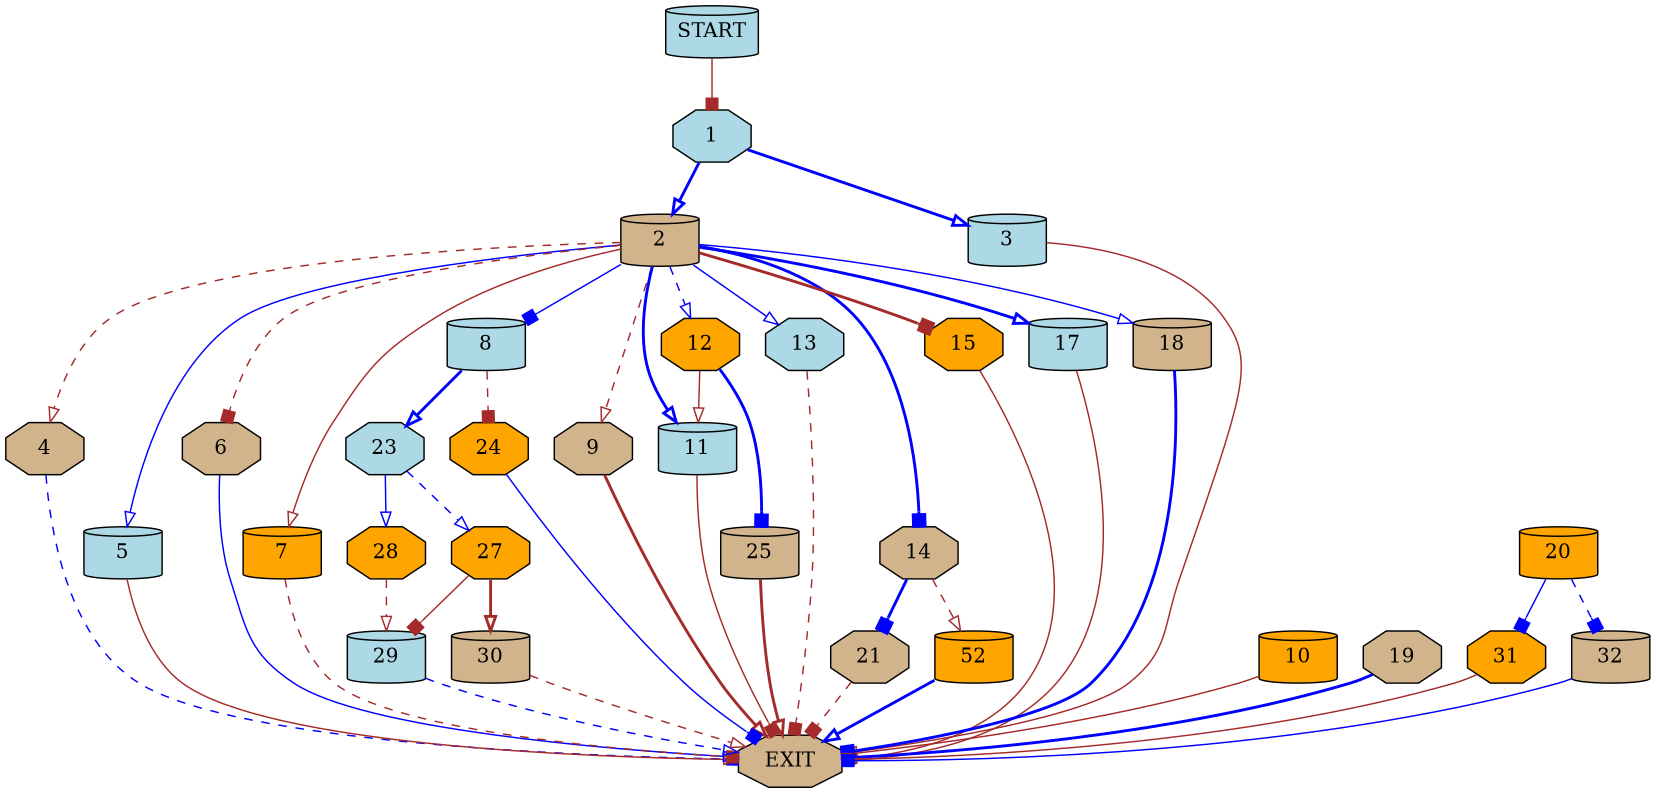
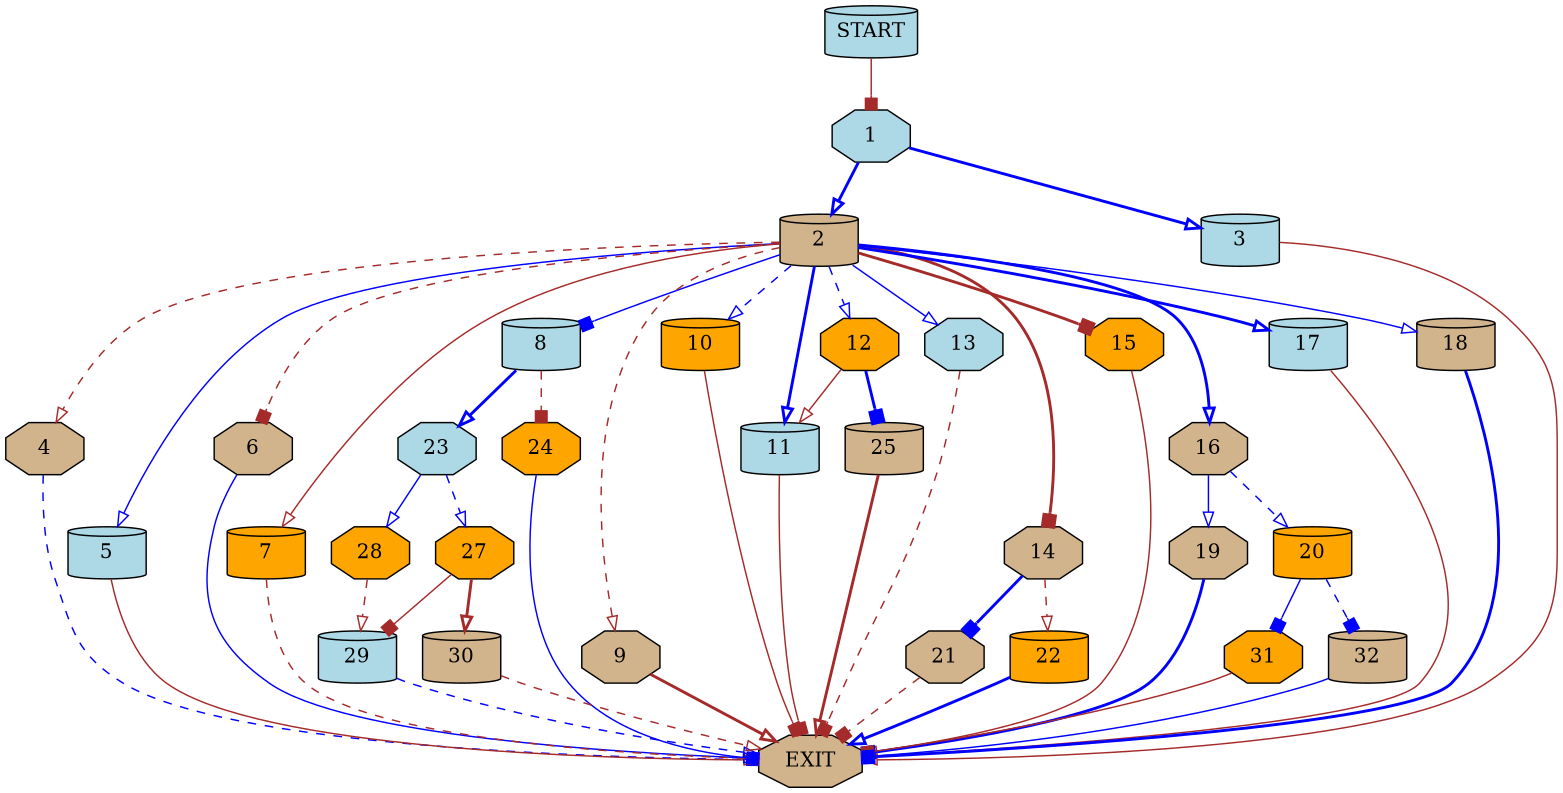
edge "2" -> "10": added
edge "2" -> "14": color blue -> brown
node "16": added
node "52": label "52" -> "22"
